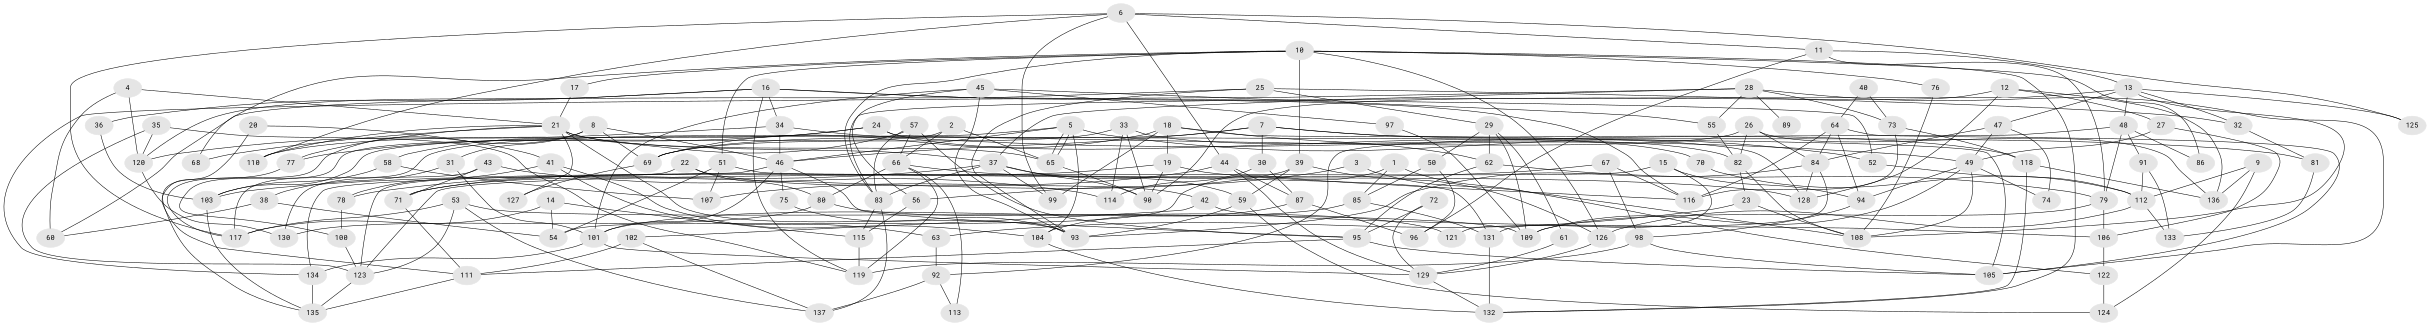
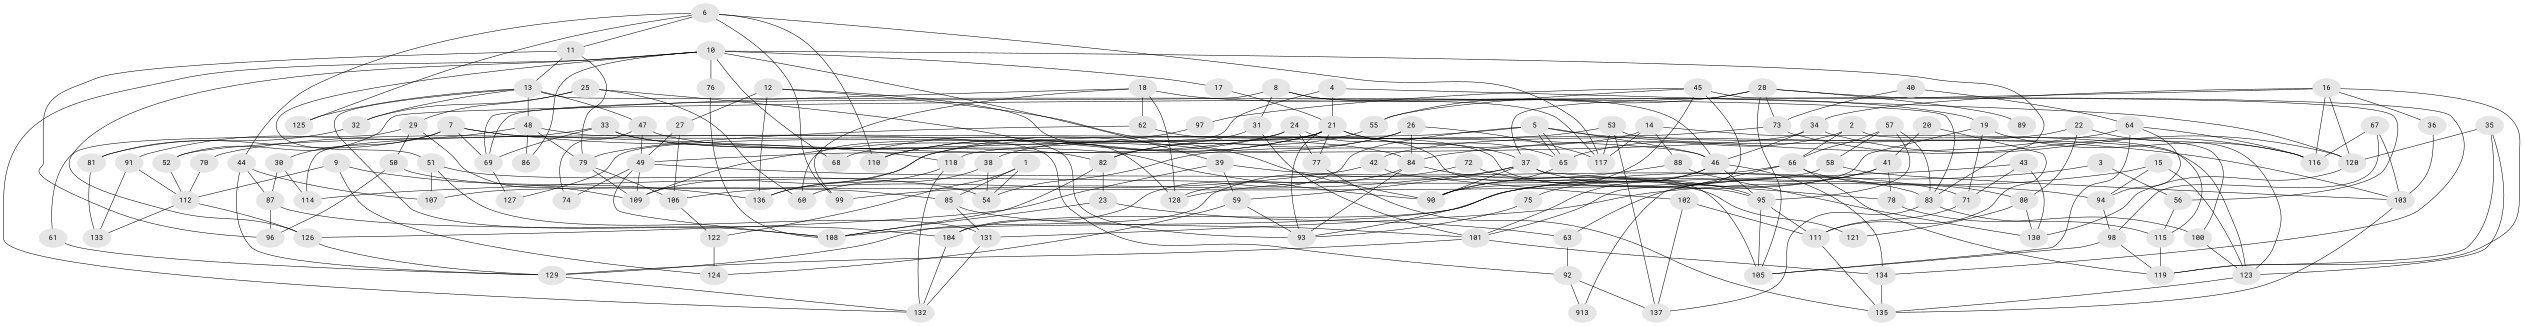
edge "29" -- "62": removed
node "88": added
node "113": label "113" -> "913"
